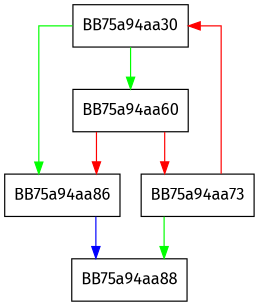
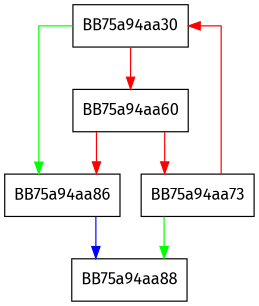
edge "BB75a94aa30" -> "BB75a94aa60": color green -> red
